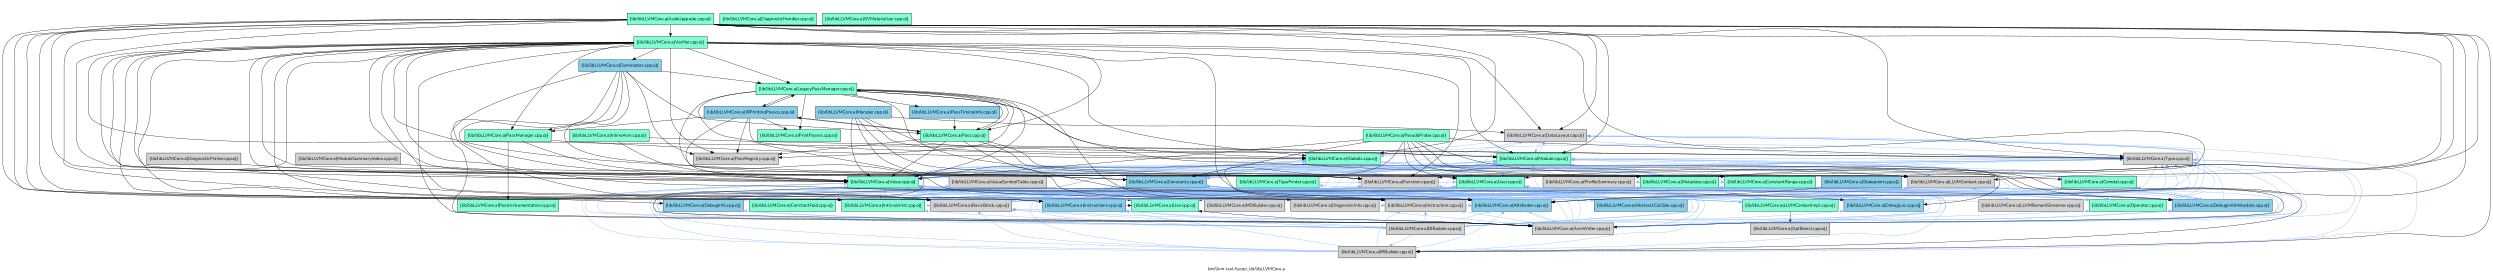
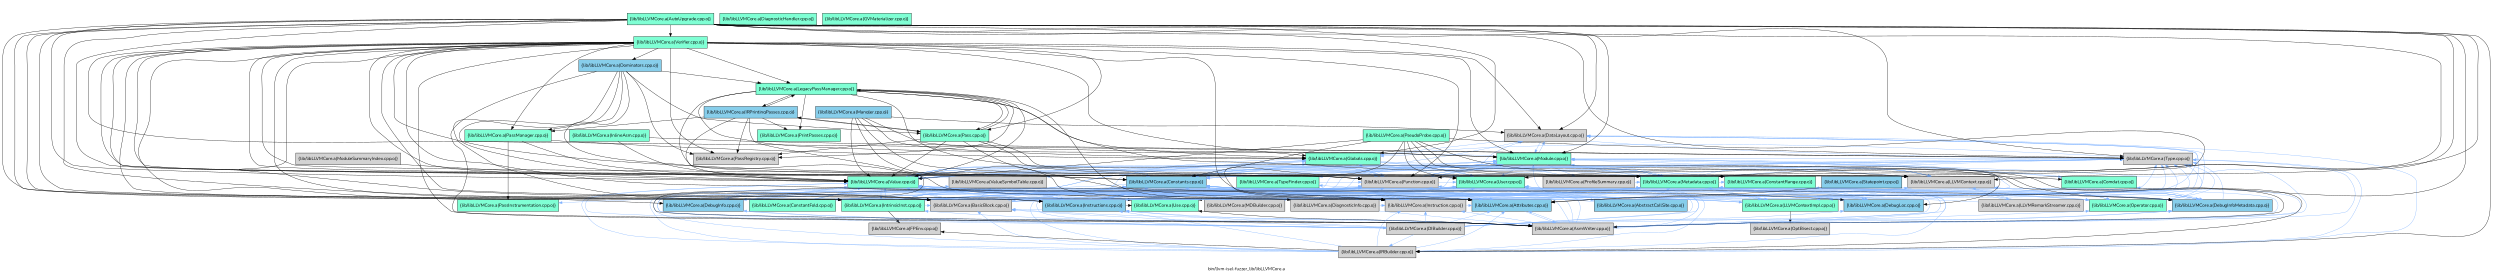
node "{lib/libLLVMCore.a(PassTimingInfo.cpp.o)}": removed
node "{lib/libLLVMCore.a(DiagnosticPrinter.cpp.o)}": removed
edge "{lib/libLLVMCore.a(Constants.cpp.o)}" -> "{lib/libLLVMCore.a(Value.cpp.o)}": now "{lib/libLLVMCore.a(Constants.cpp.o)}" -> "{lib/libLLVMCore.a(PassInstrumentation.cpp.o)}"
edge "{lib/libLLVMCore.a(TypeFinder.cpp.o)}" -> "{lib/libLLVMCore.a(Globals.cpp.o)}": removed
edge "{lib/libLLVMCore.a(AsmWriter.cpp.o)}" -> "{lib/libLLVMCore.a(Value.cpp.o)}": removed
edge "{lib/libLLVMCore.a(DIBuilder.cpp.o)}" -> "{lib/libLLVMCore.a(Type.cpp.o)}": now "{lib/libLLVMCore.a(Instruction.cpp.o)}" -> "{lib/libLLVMCore.a(Type.cpp.o)}"
node "{lib/libLLVMCore.a(FPEnv.cpp.o)}": added
